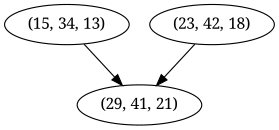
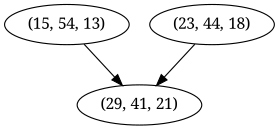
node "(15, 34, 13)": label "(15, 34, 13)" -> "(15, 54, 13)"
node "(23, 42, 18)": label "(23, 42, 18)" -> "(23, 44, 18)"
